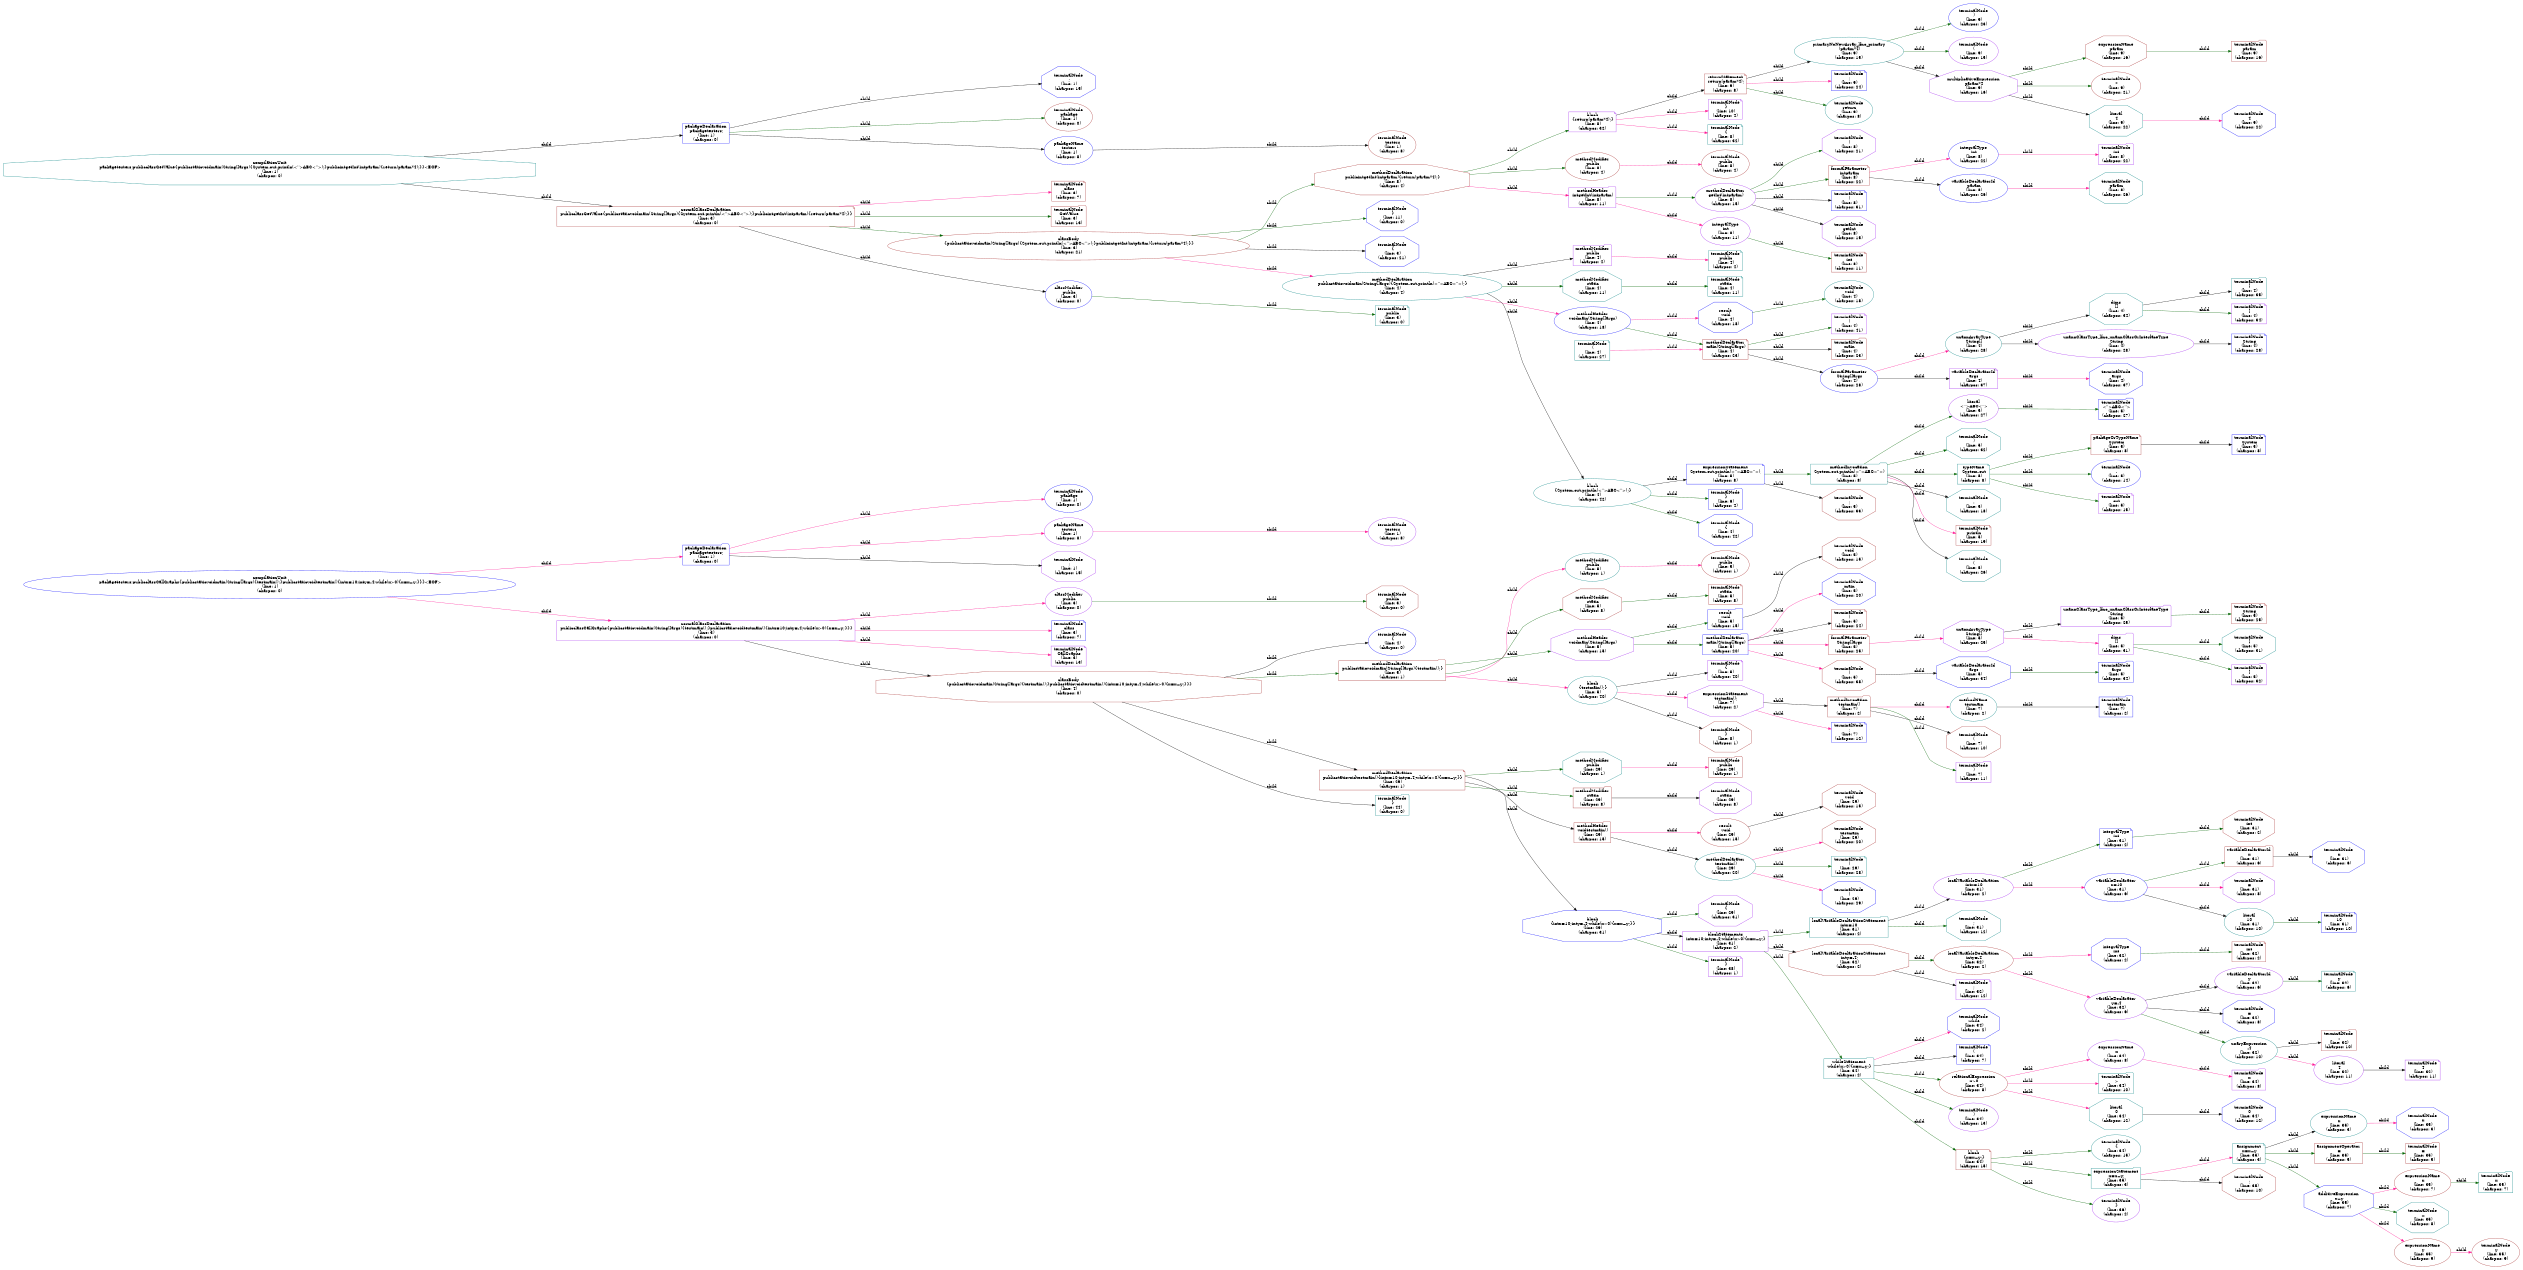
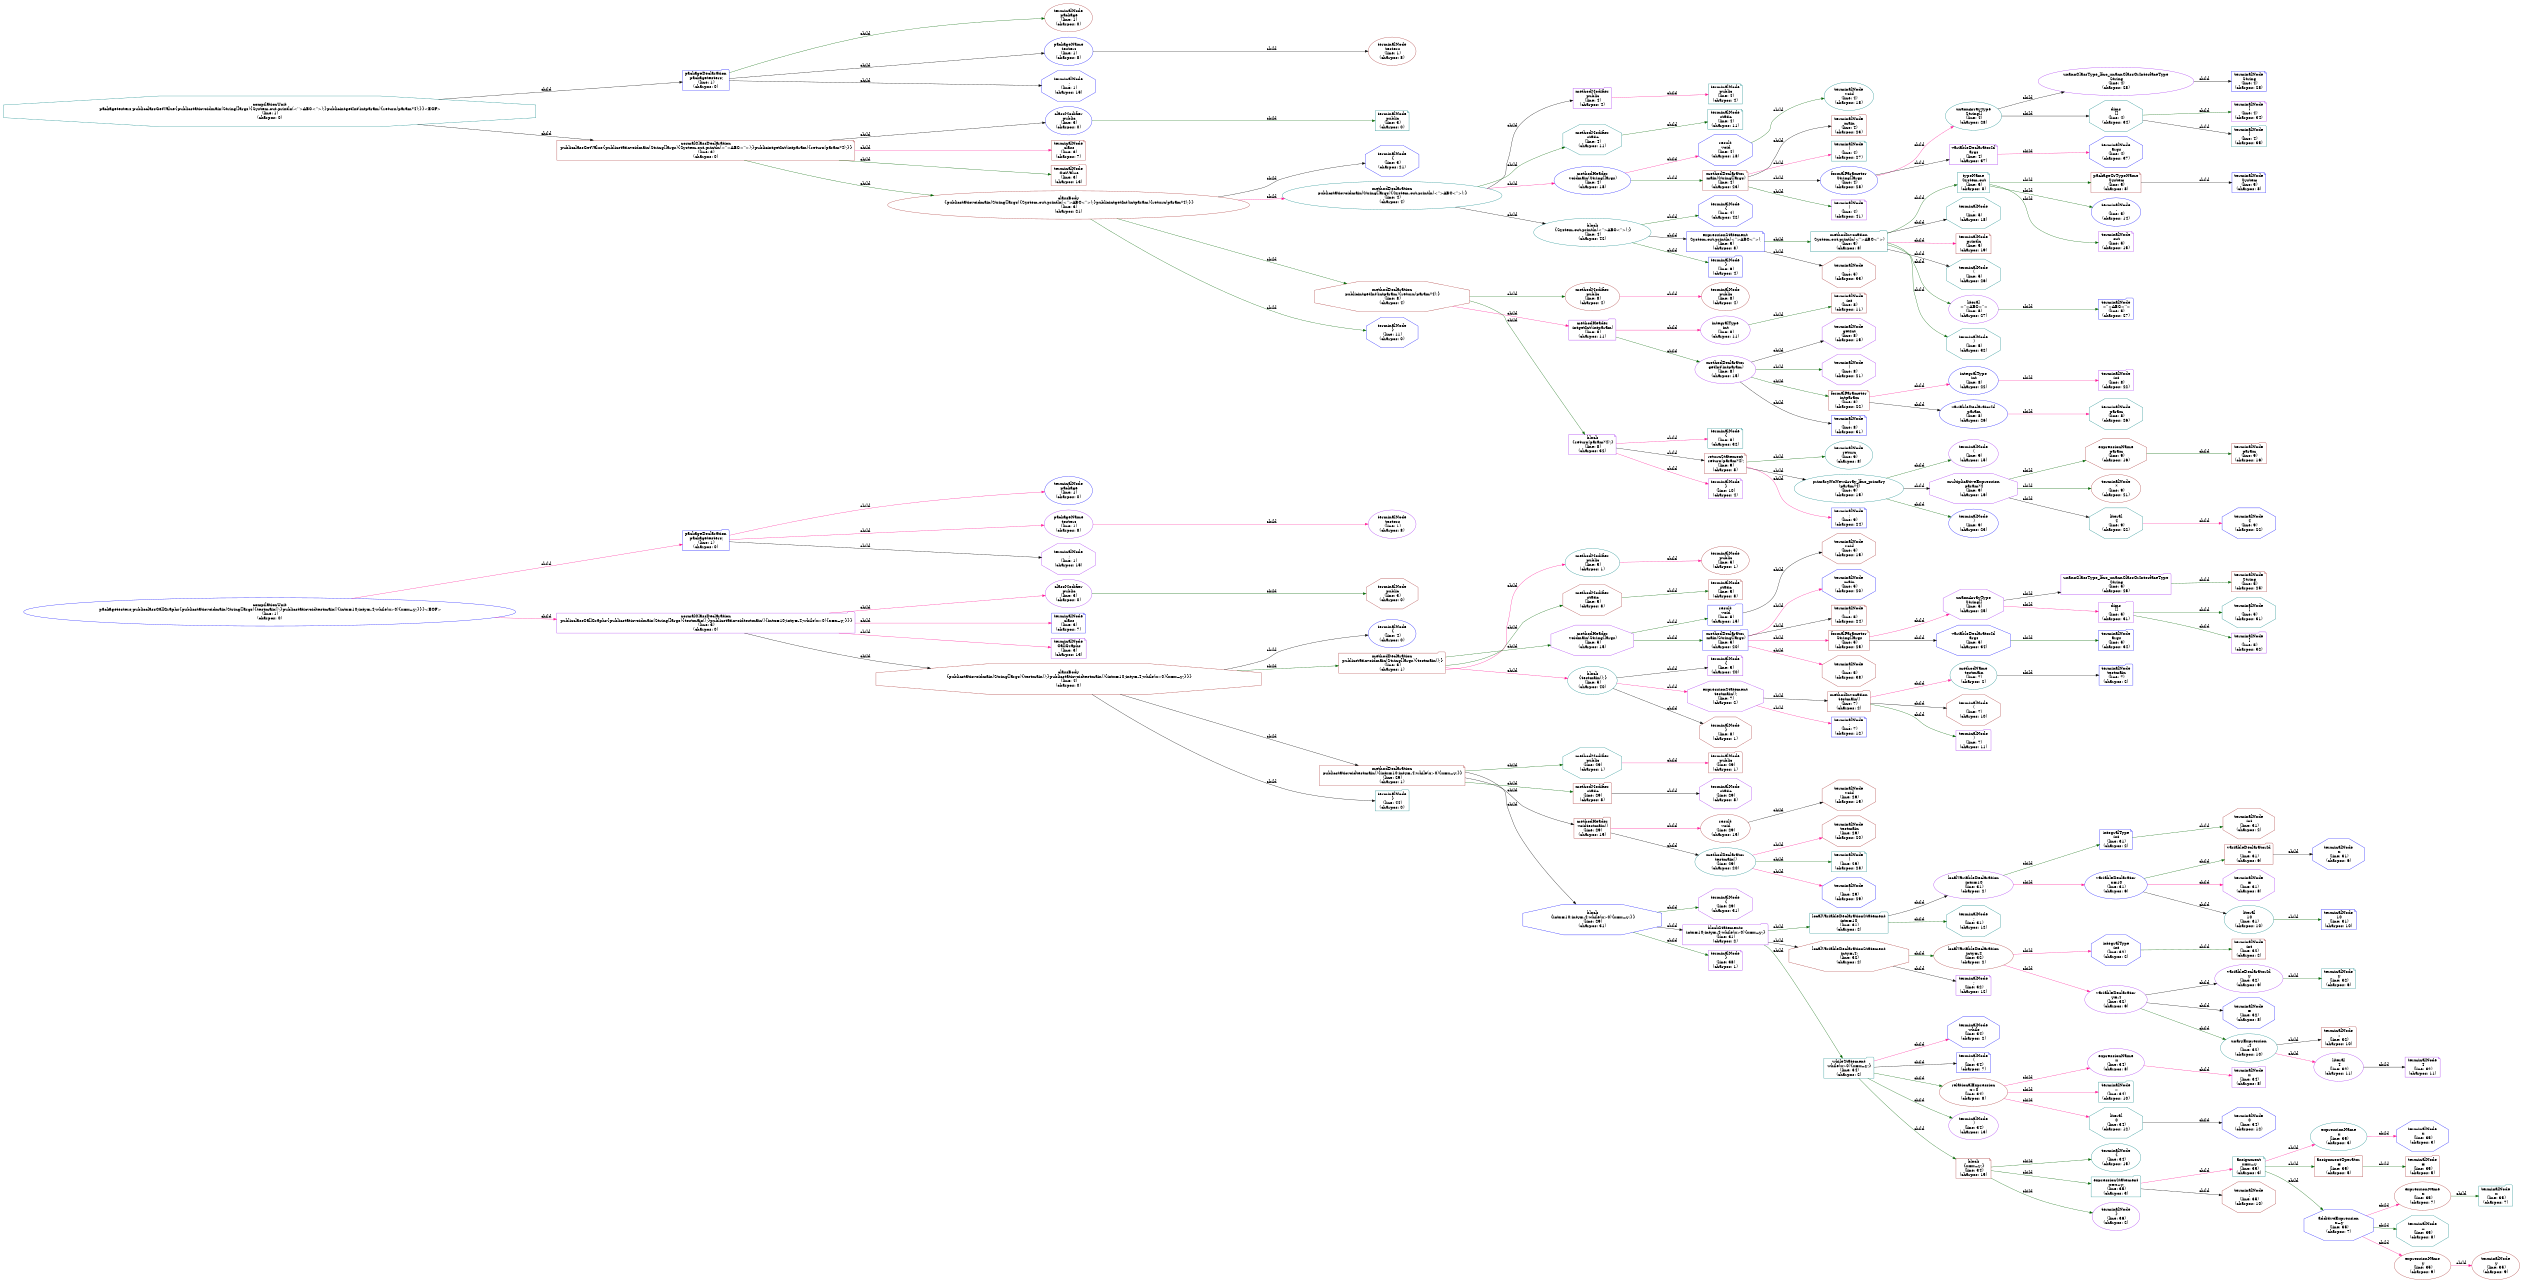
edge "terminalNode ( (line: 4) (charpos: 27)" -> "methodDeclarator main(String[]args) (line: 4) (charpos: 23)": reversed
edge "terminalNode ) (line: 5) (charpos: 38)" -> "variableDeclaratorId args (line: 5) (charpos: 34)": now "formalParameter String[]args (line: 5) (charpos: 25)" -> "variableDeclaratorId args (line: 5) (charpos: 34)"
edge "assignment x=x+y (line: 35) (charpos: 3)" -> "expressionName x (line: 35) (charpos: 3)": color black -> deeppink
